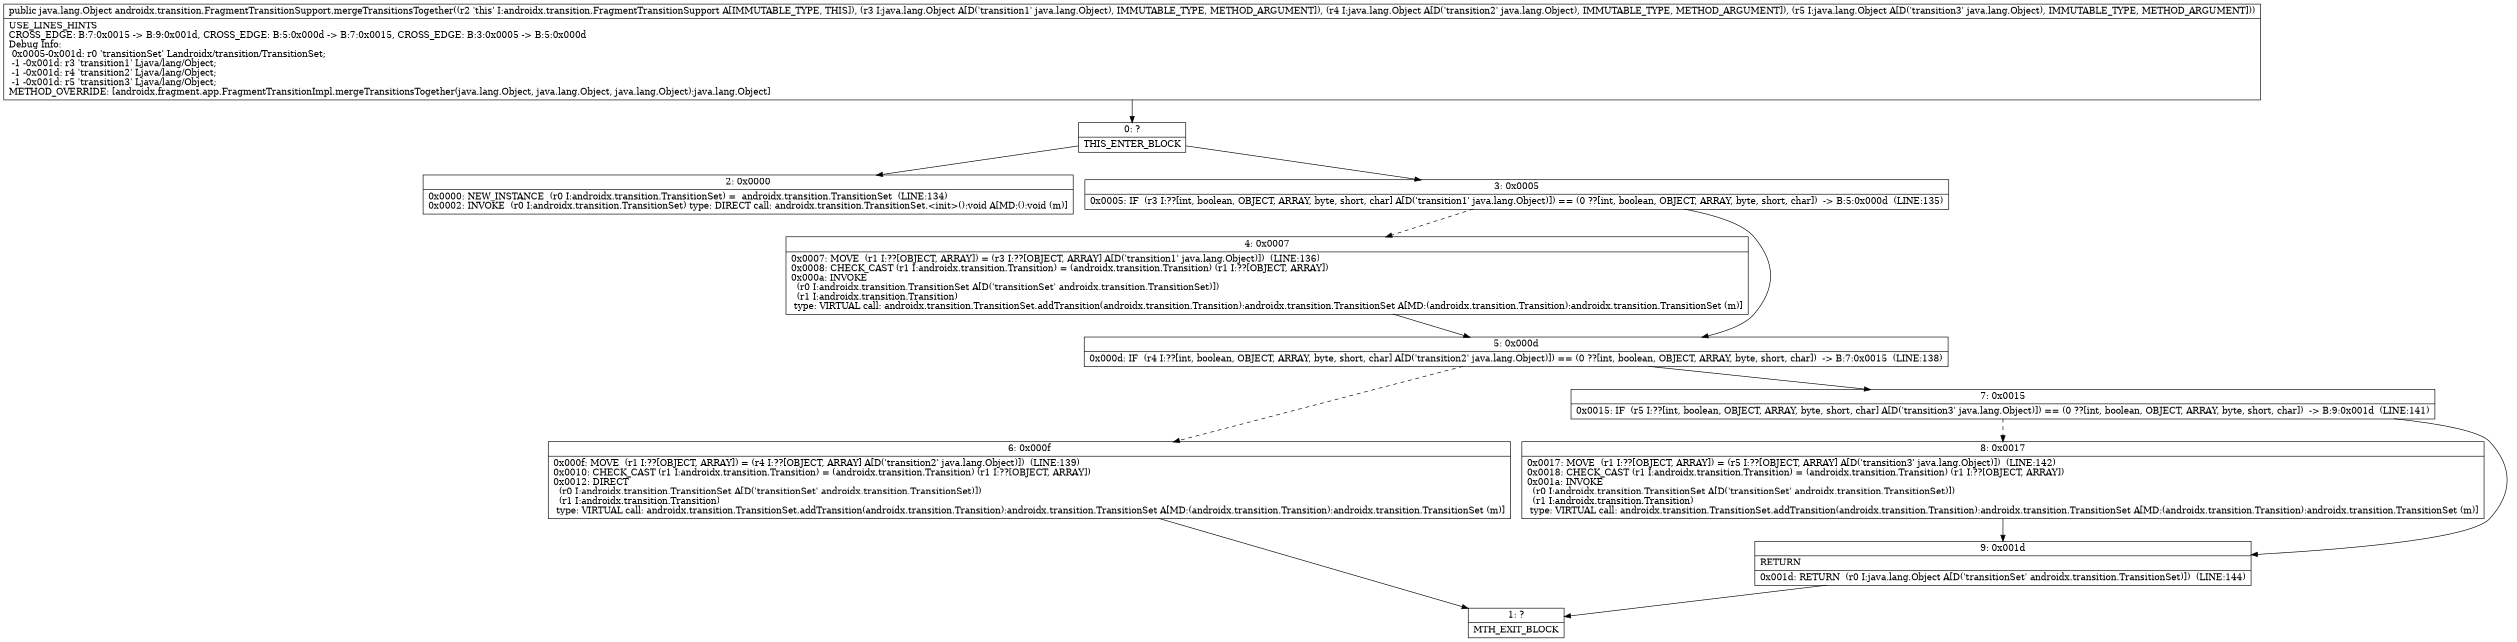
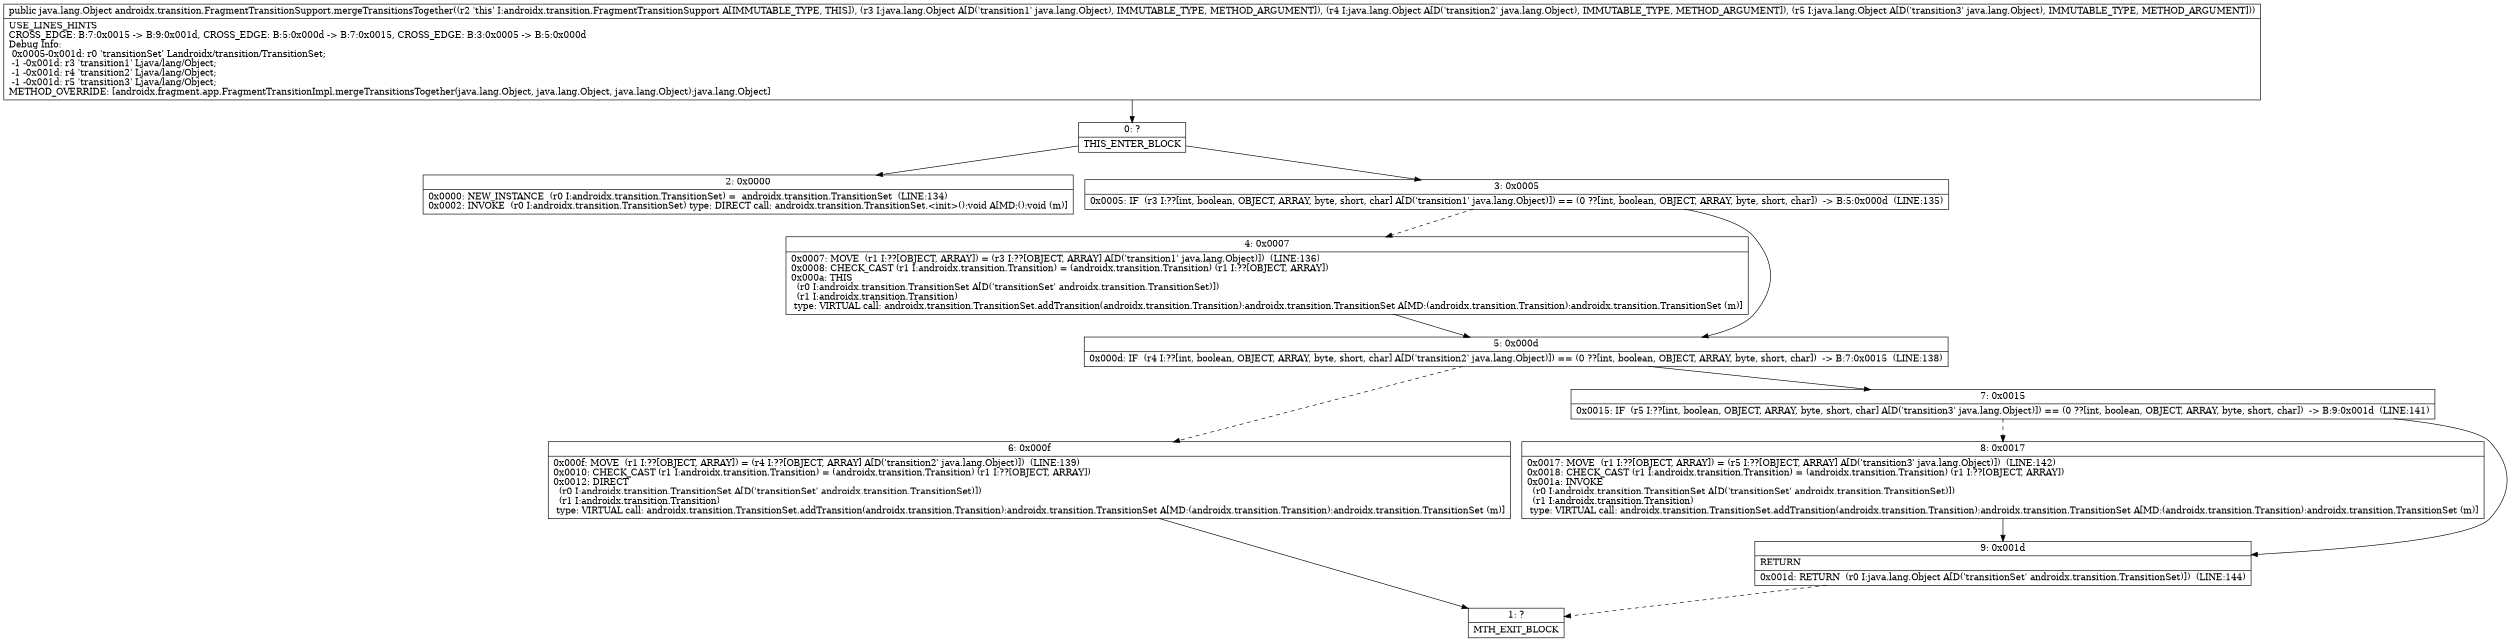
node "4: 0x0007": text "0x000a: INVOKE" -> "0x000a: THIS"
edge "9: 0x001d" -> "1: ?": style solid -> dashed
